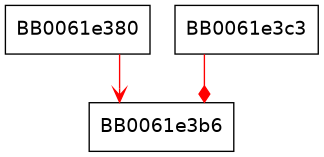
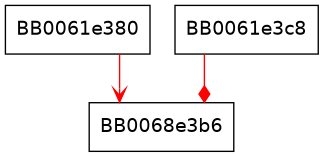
node "BB0061e3c3": label "BB0061e3c3" -> "BB0061e3c8"
node "BB0061e3b6": label "BB0061e3b6" -> "BB0068e3b6"
